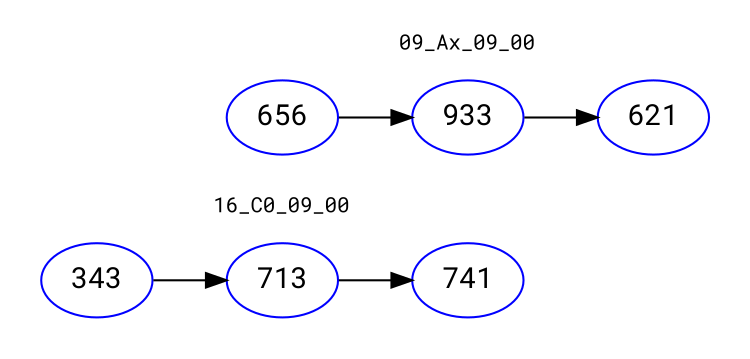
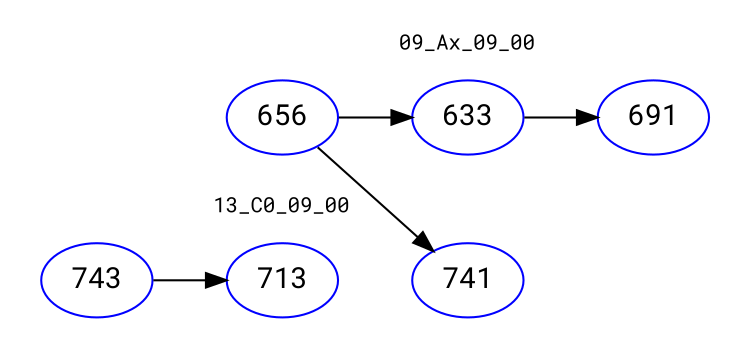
node "933": label "933" -> "633"
node "621": label "621" -> "691"
cluster "16_C0_09_00": label "16_C0_09_00" -> "13_C0_09_00"
node "343": label "343" -> "743"
edge "713" -> "741": now "656" -> "741"
